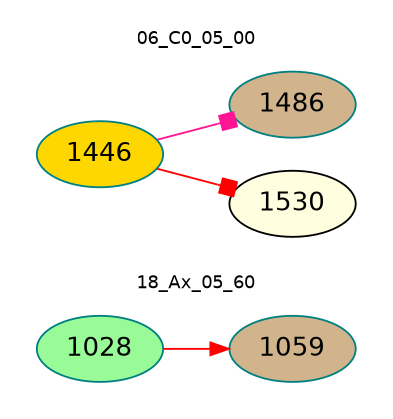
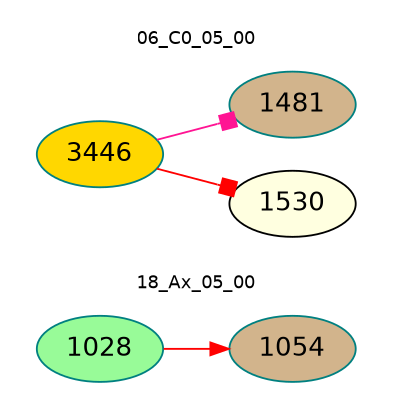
node "1486": label "1486" -> "1481"
node "1446": label "1446" -> "3446"
cluster "18_Ax_05_60": label "18_Ax_05_60" -> "18_Ax_05_00"
node "1059": label "1059" -> "1054"
